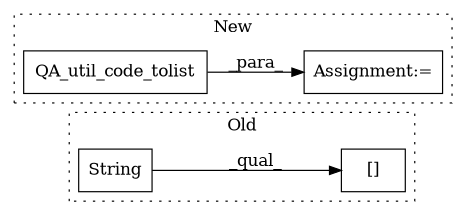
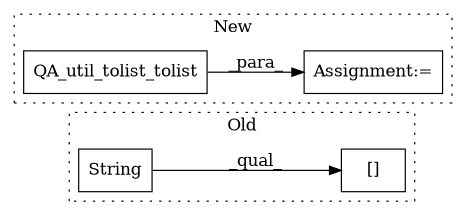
node "QA_util_code_tolist": label "QA_util_code_tolist" -> "QA_util_tolist_tolist"
